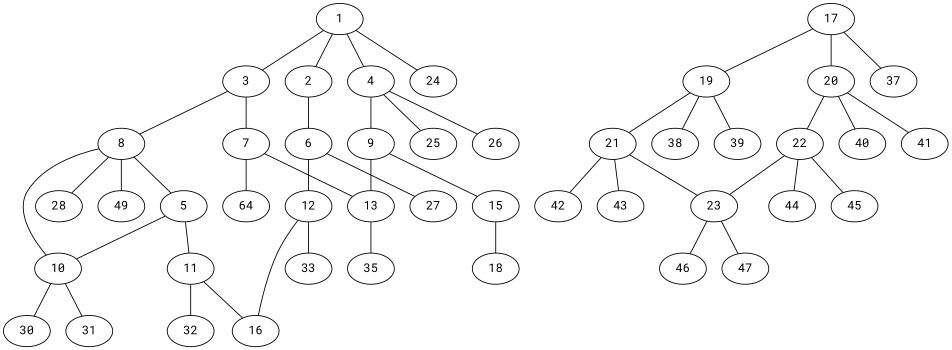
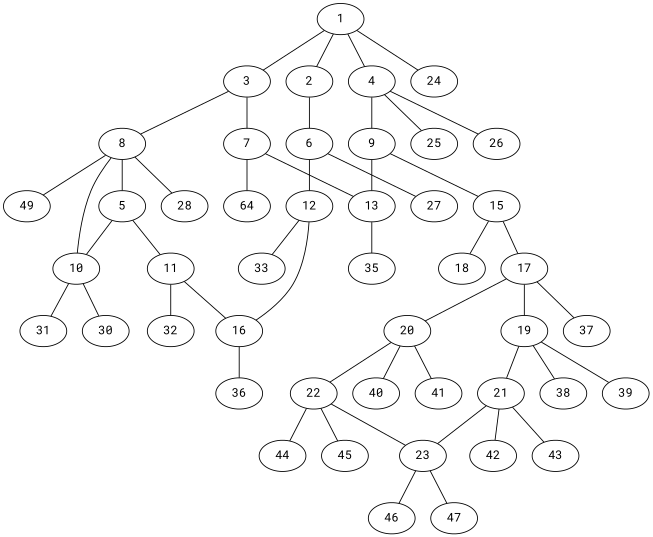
edge "15" -- "17": added
node "36": added
